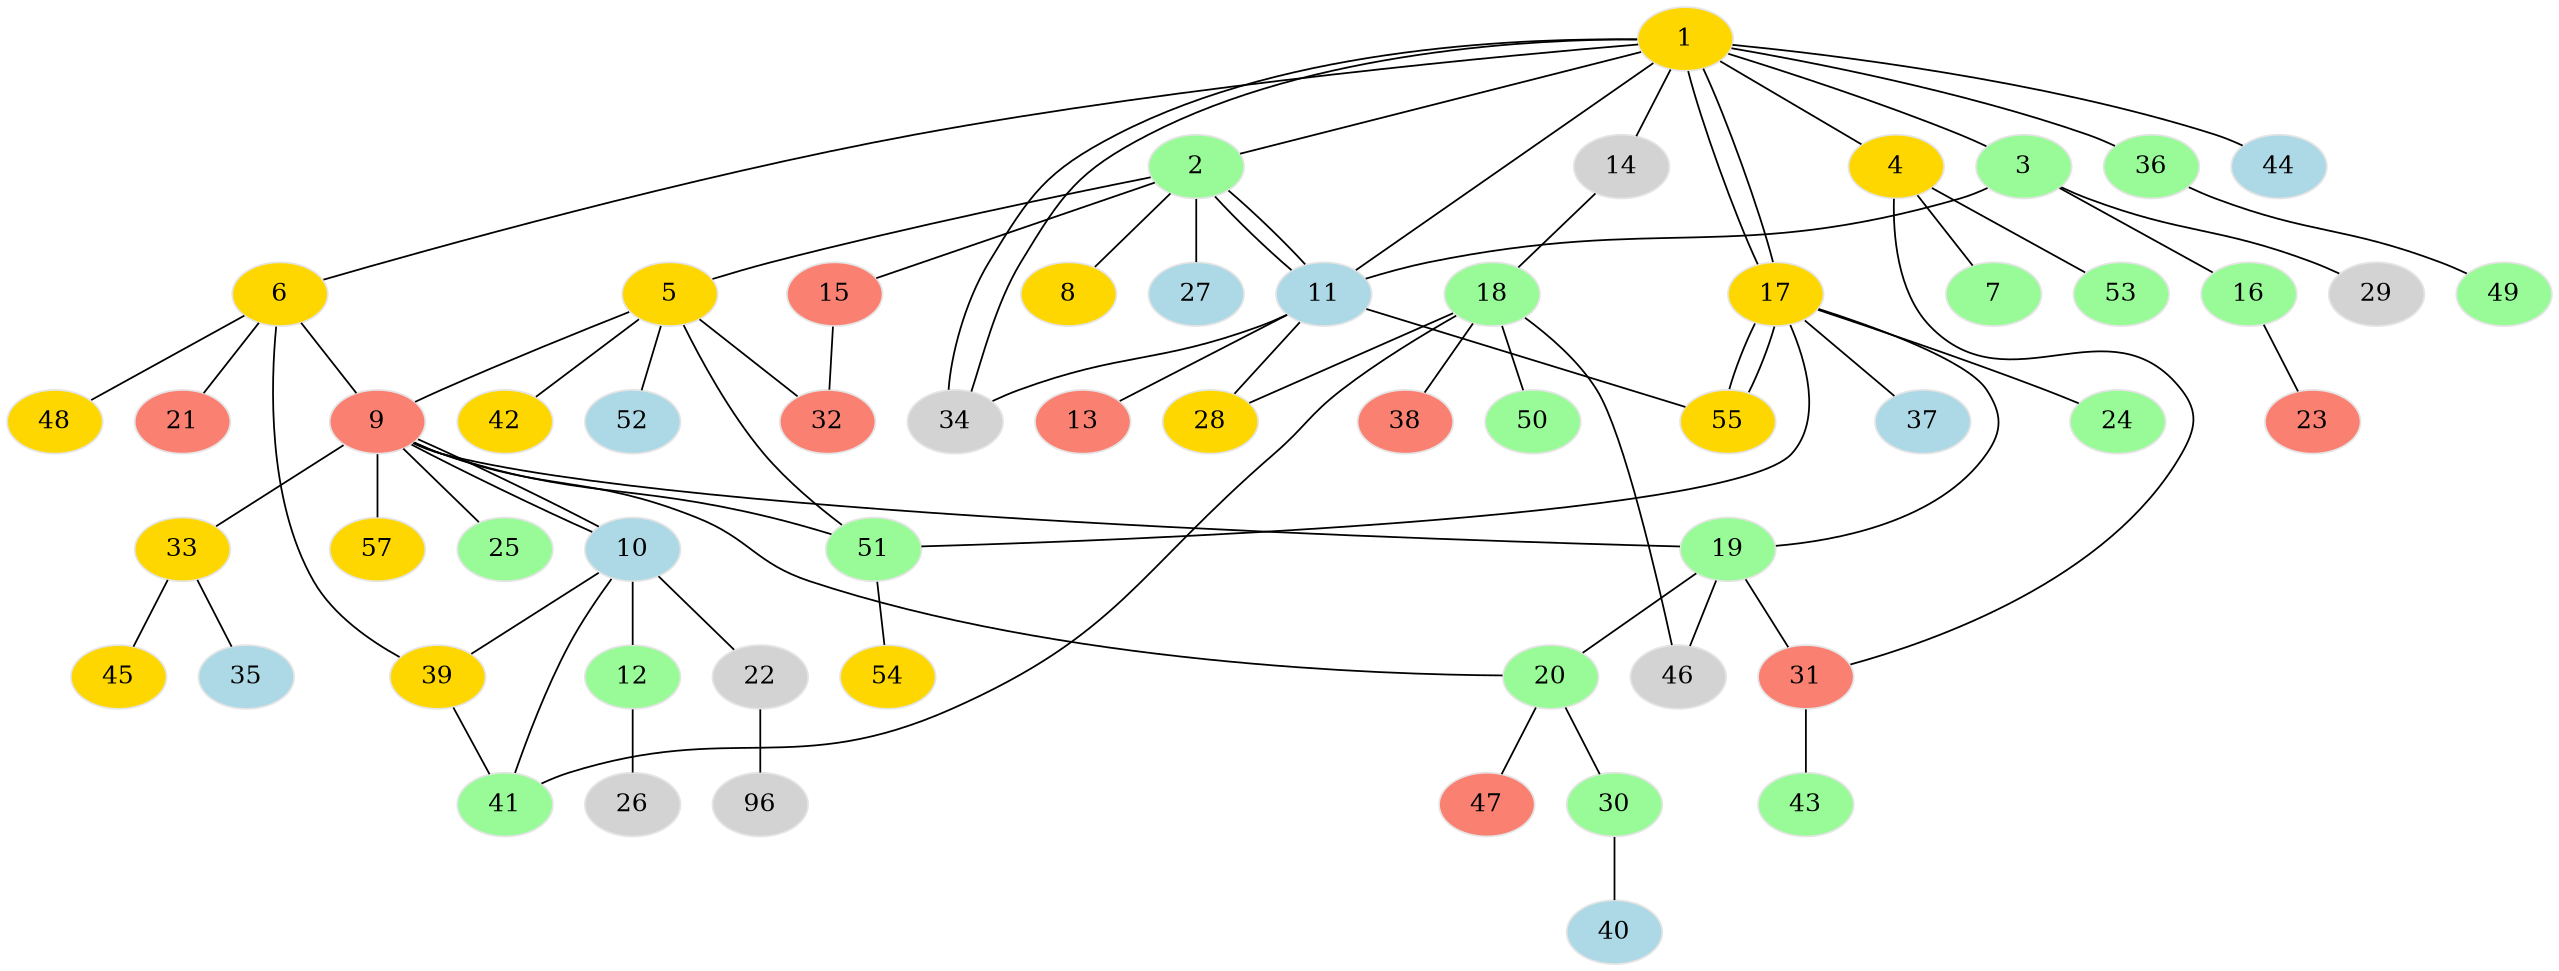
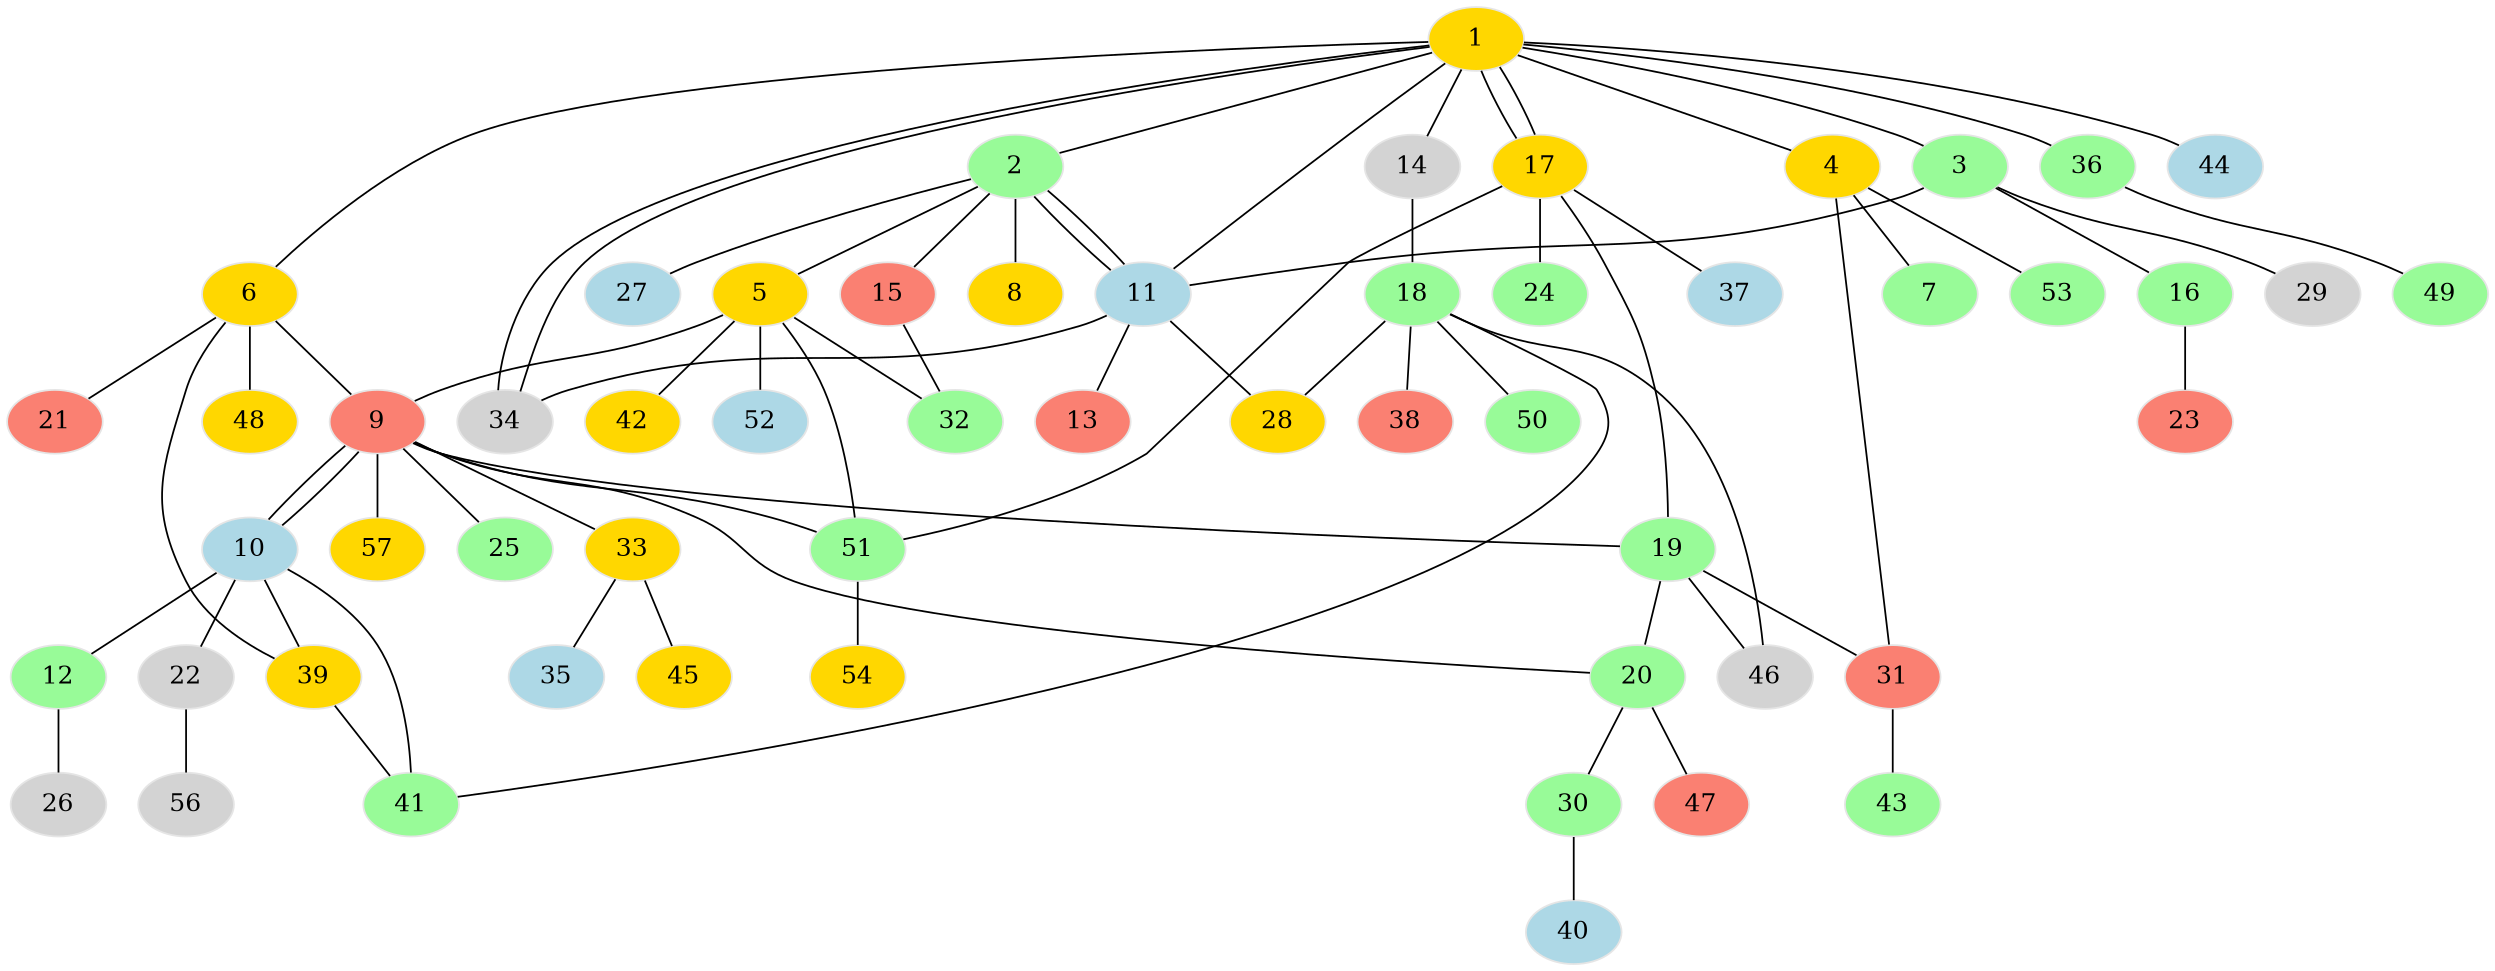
node "32": fillcolor salmon -> palegreen
node "55": removed
node "96": label "96" -> "56"
